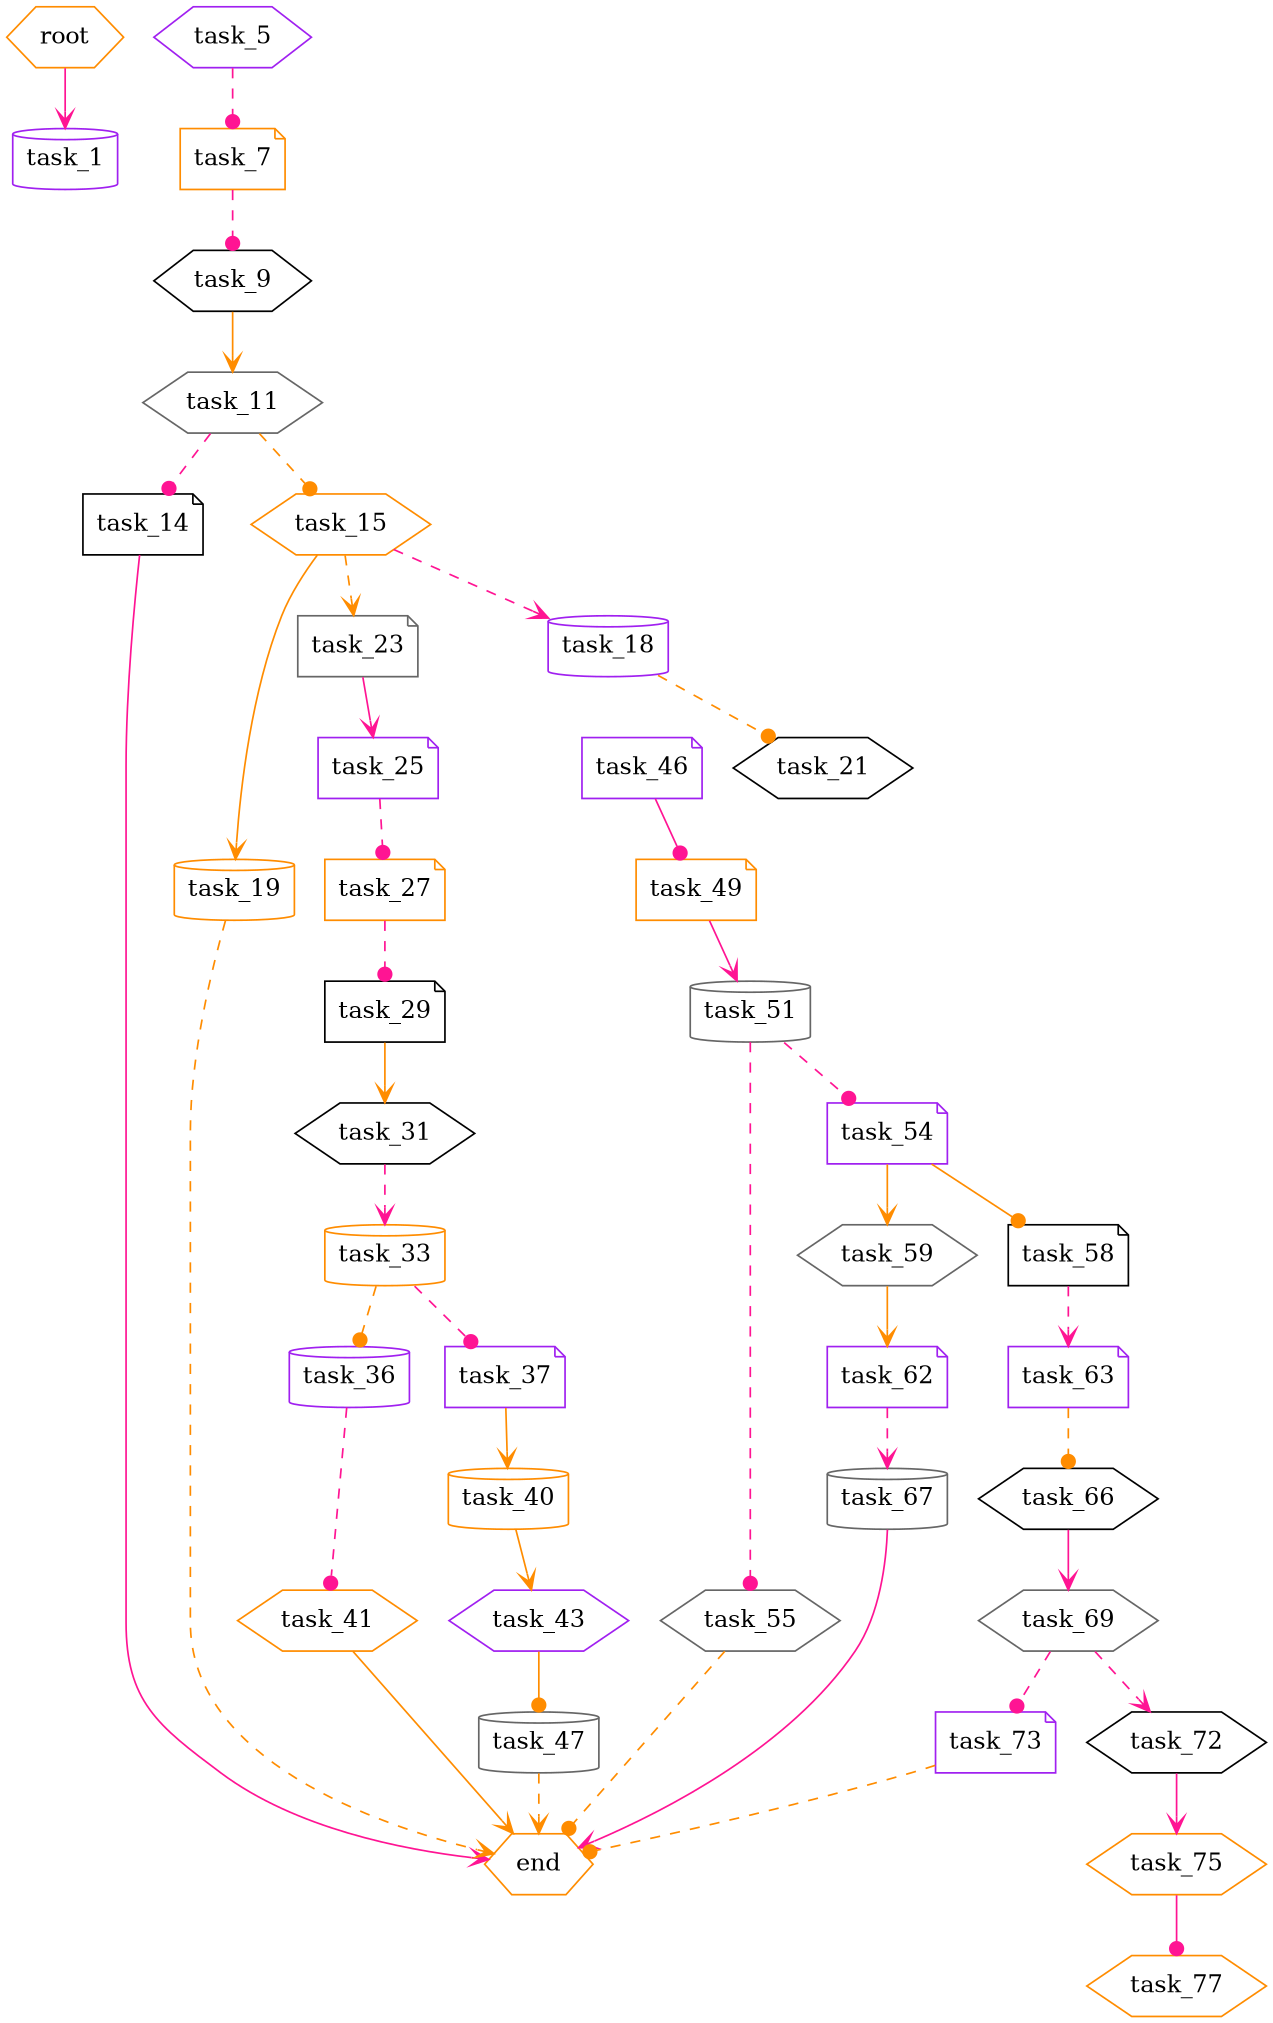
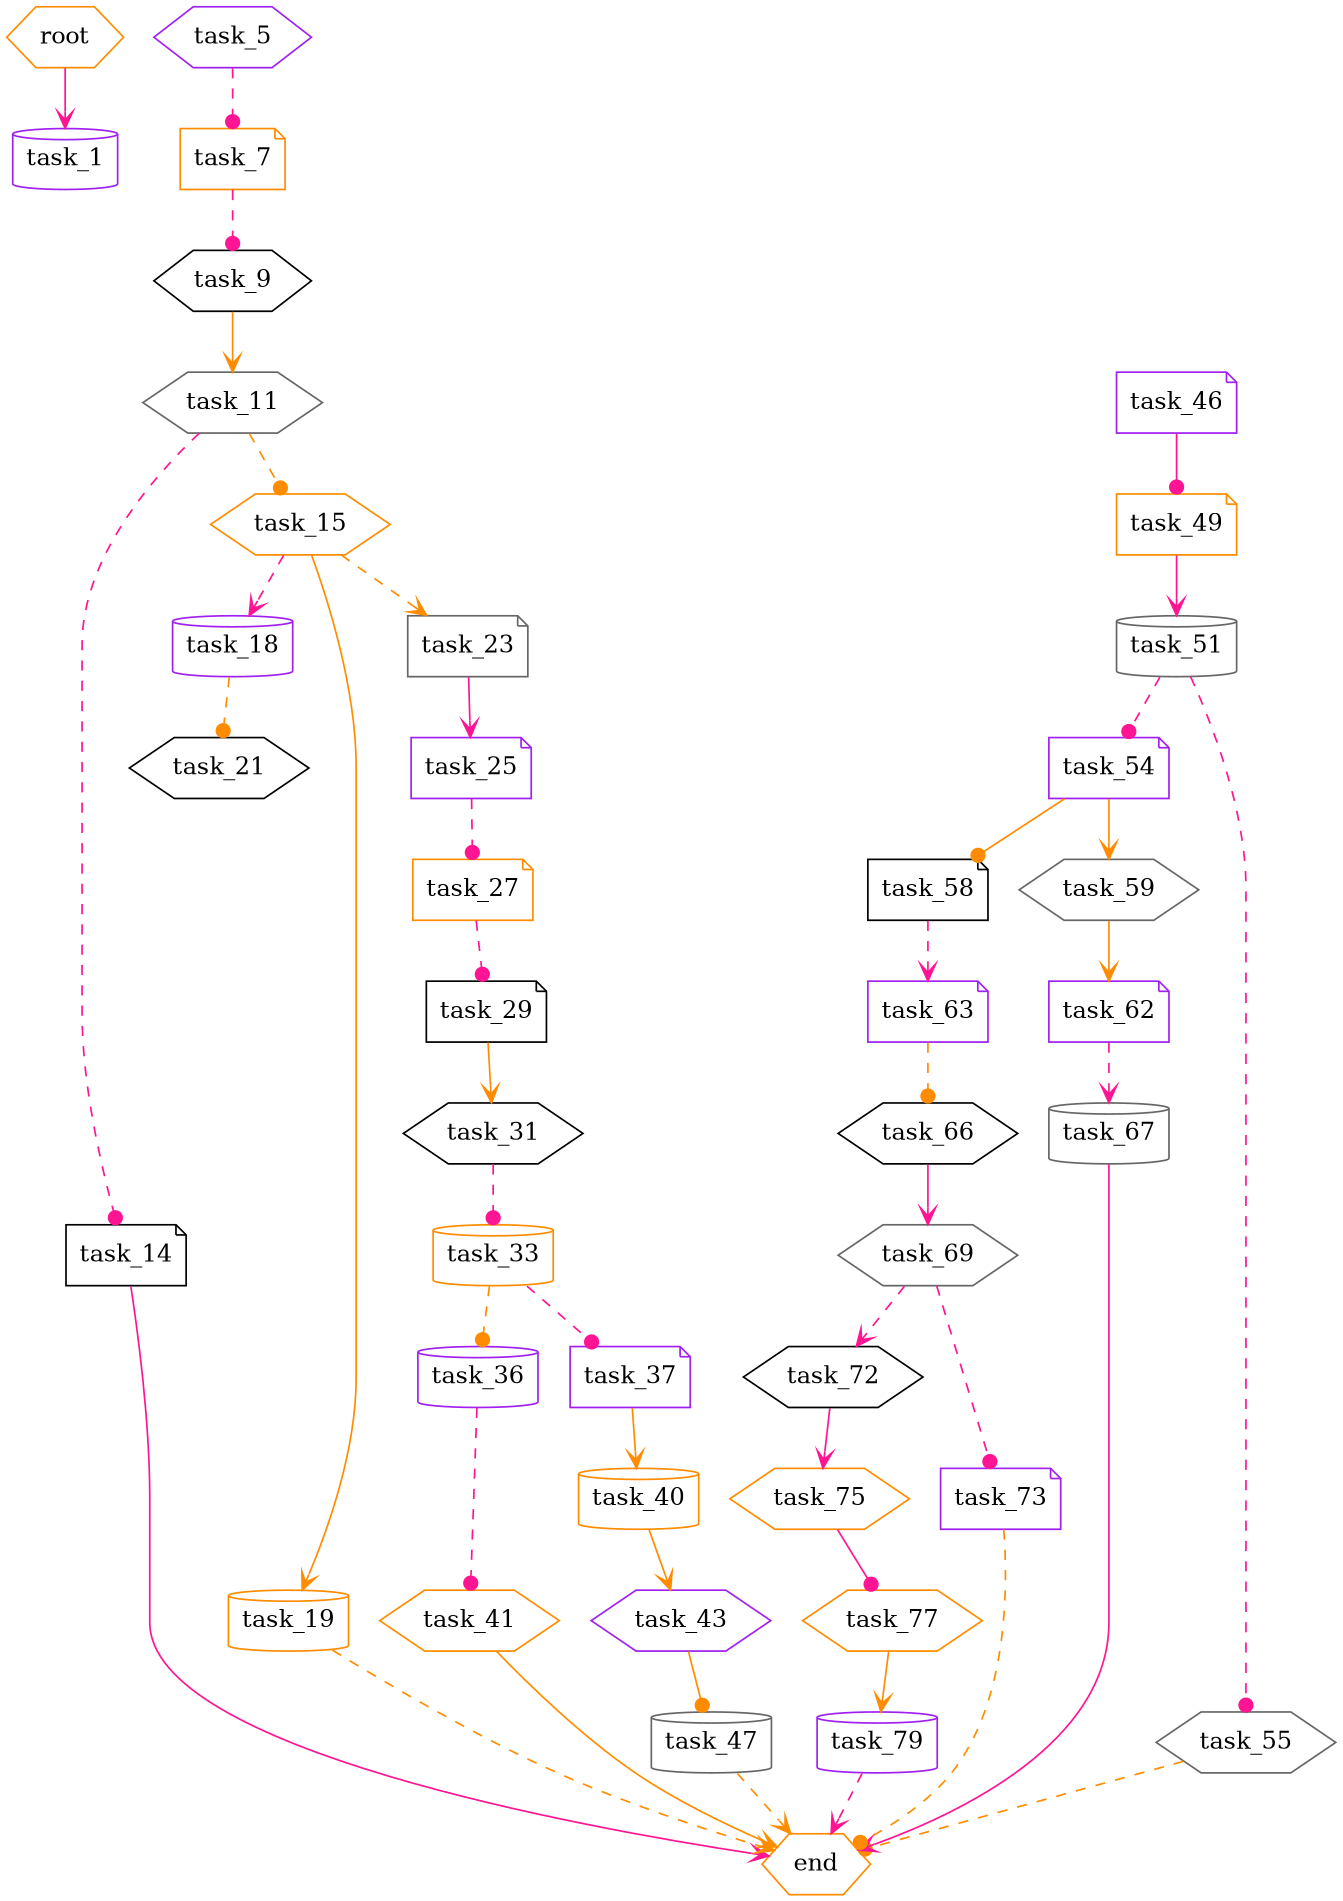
edge "task_31" -> "task_33": arrowhead vee -> dot
node "task_79": added
